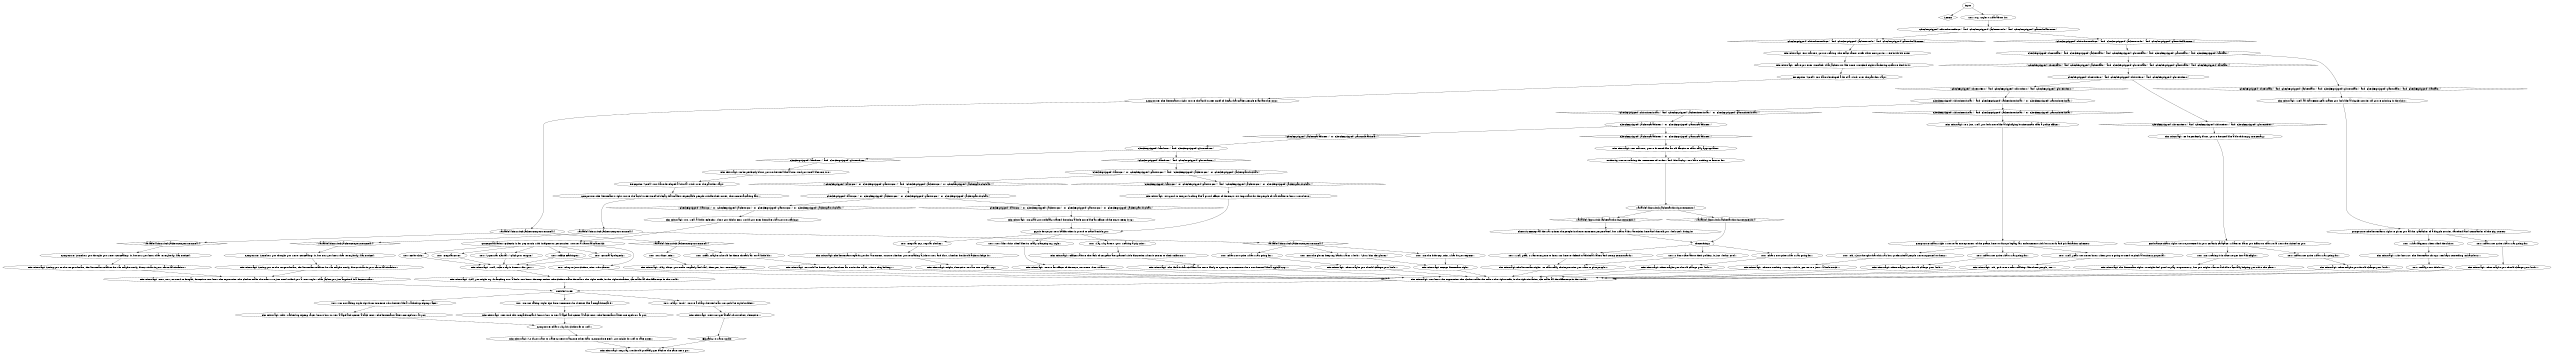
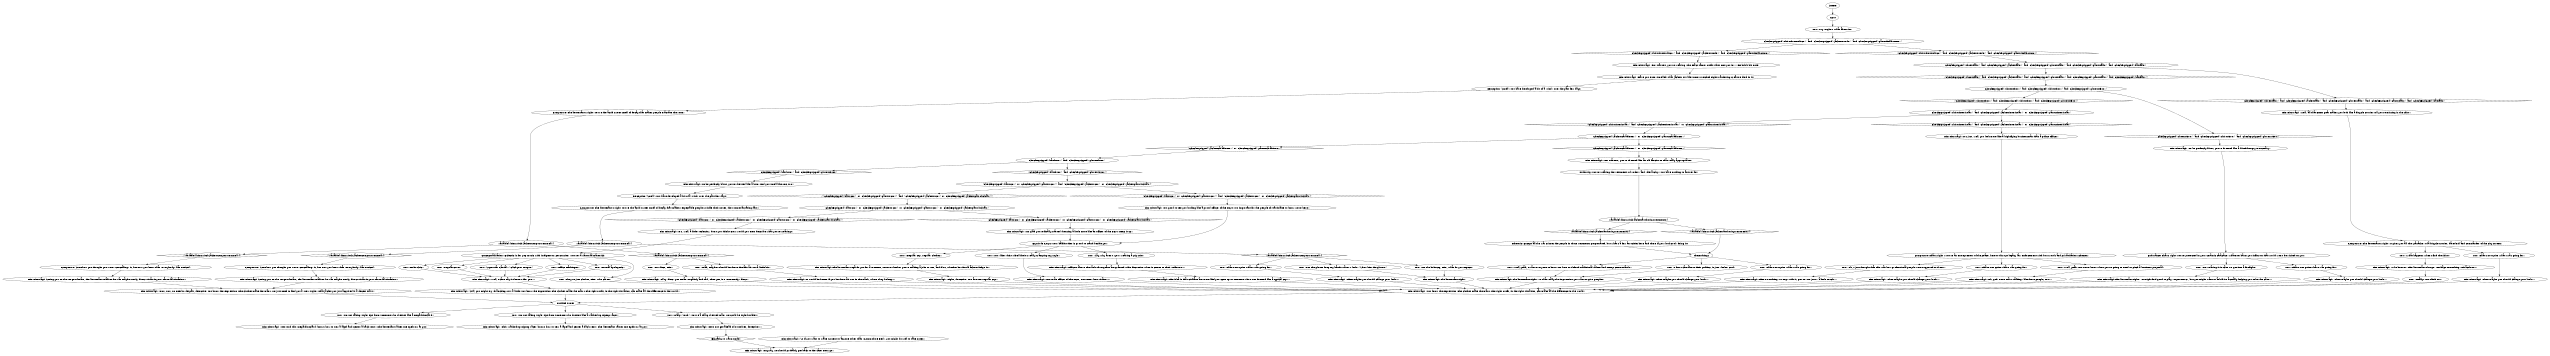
edge "input" -> "START": reversed
node "START": shape diamond -> ellipse
node "Kim Kitsuragi: Except lieutenant sighs.": label "Kim Kitsuragi: Except lieutenant sighs." -> "Kim Kitsuragi: The lieutenant sighs."
node "Composure: That's why his clothes fit so well...": removed
